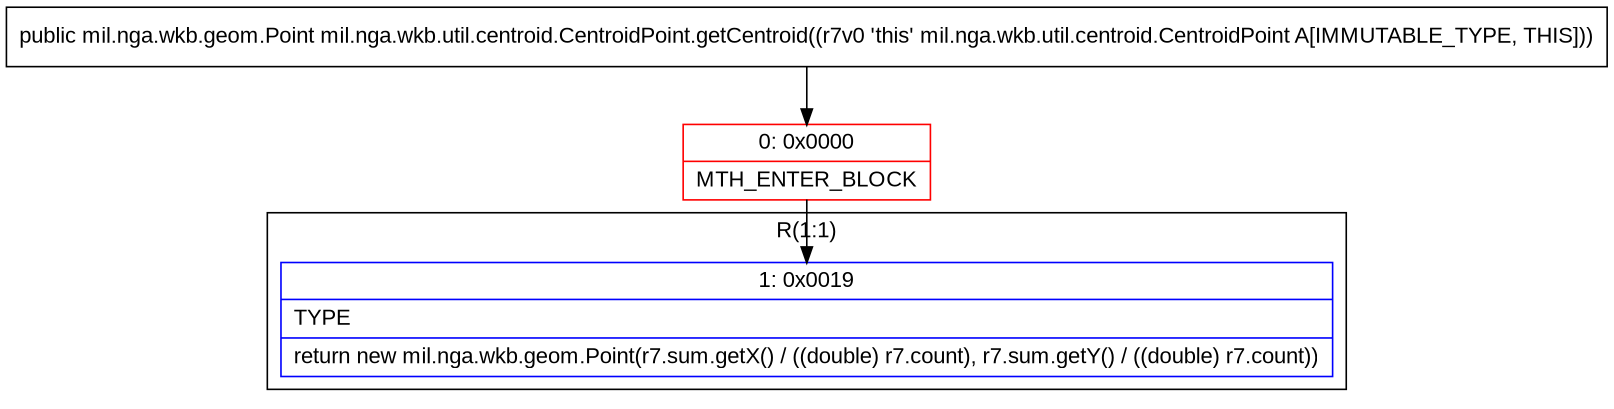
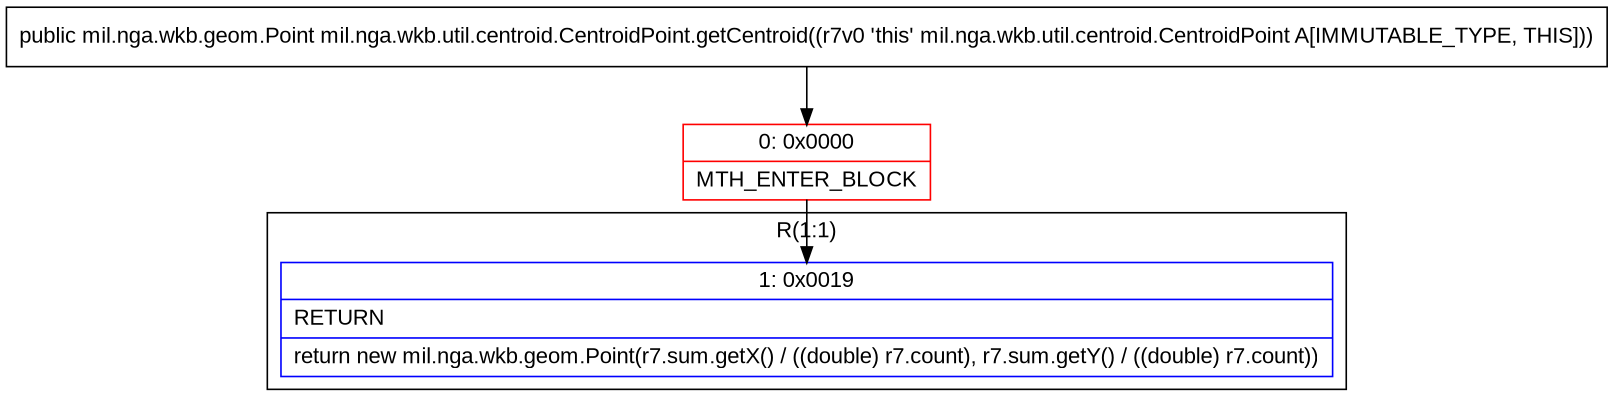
node "1: 0x0019": text "TYPE" -> "RETURN"
